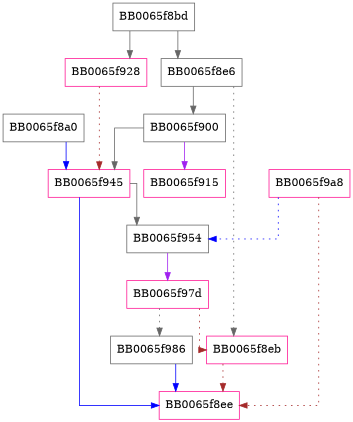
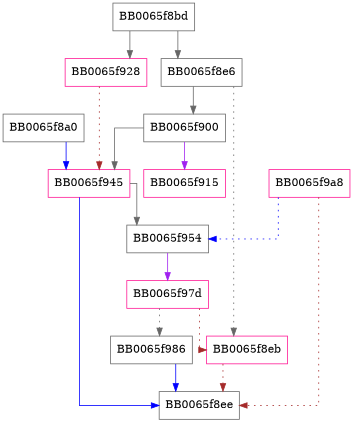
node "BB0065f8ee": color deeppink -> gray40
